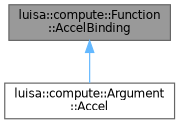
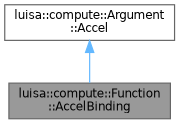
edge "luisa::compute::Argument ::Accel" -> "luisa::compute::Function ::AccelBinding": reversed
